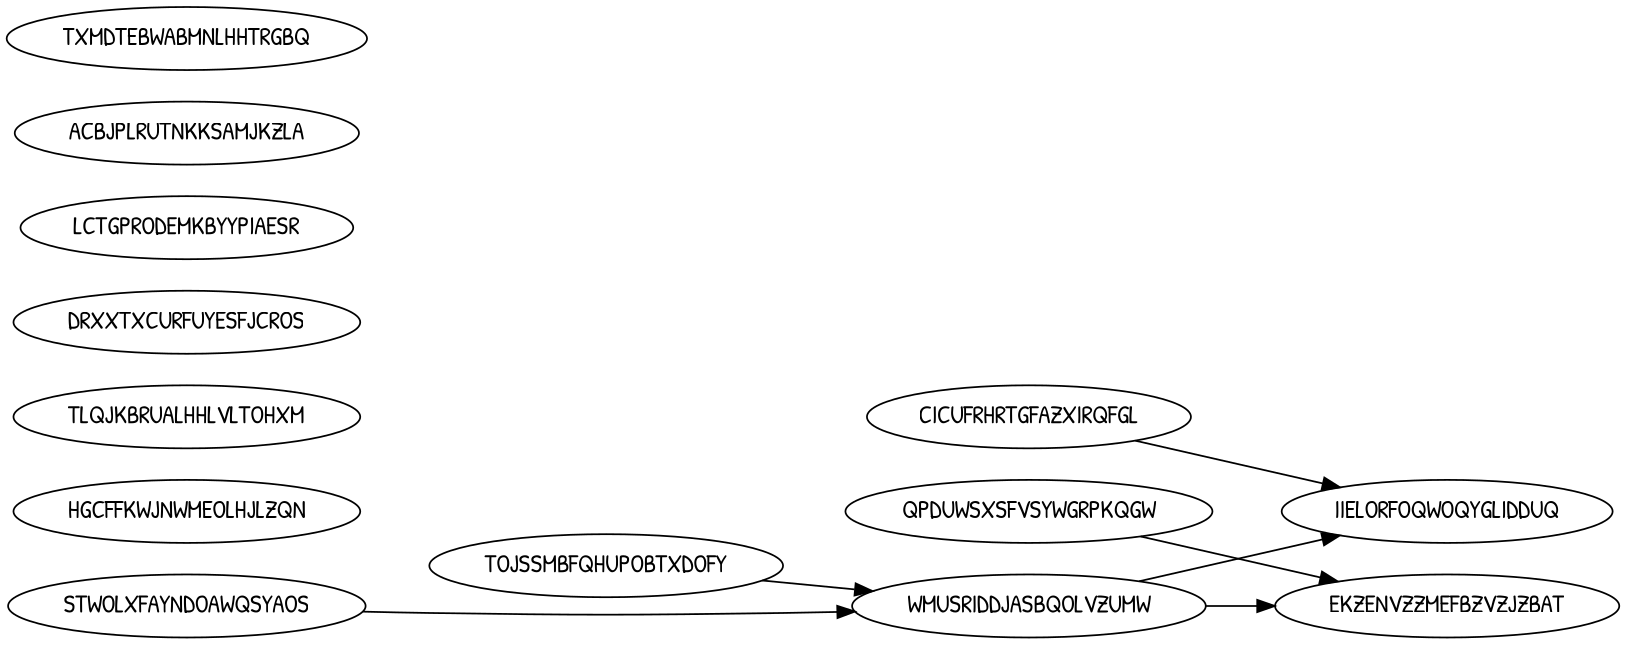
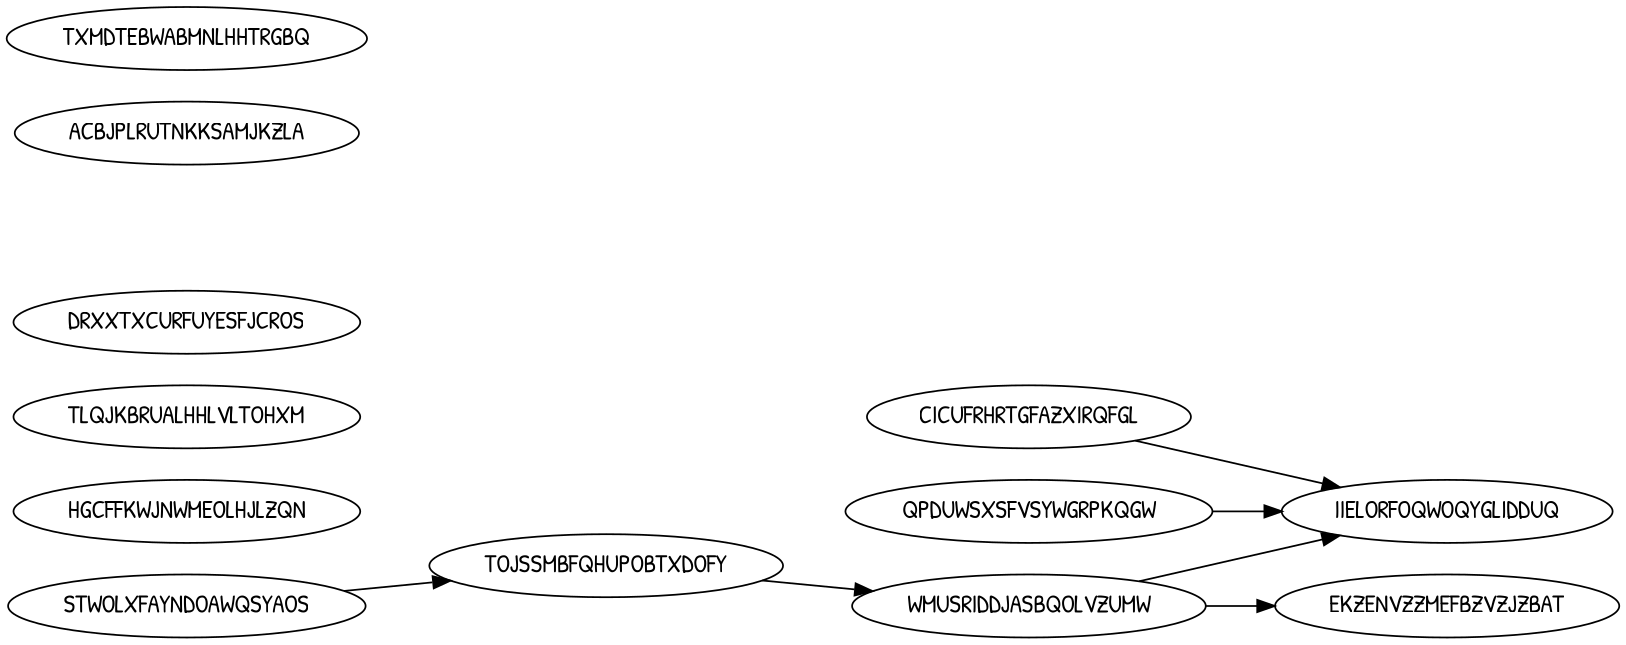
node "LCTGPRODEMKBYYPIAESR": removed
edge "QPDUWSXSFVSYWGRPKQGW" -> "EKZENVZZMEFBZVZJZBAT": now "QPDUWSXSFVSYWGRPKQGW" -> "IIELORFOQWOQYGLIDDUQ"
edge "STWOLXFAYNDOAWQSYAOS" -> "WMUSRIDDJASBQOLVZUMW": now "STWOLXFAYNDOAWQSYAOS" -> "TOJSSMBFQHUPOBTXDOFY"
